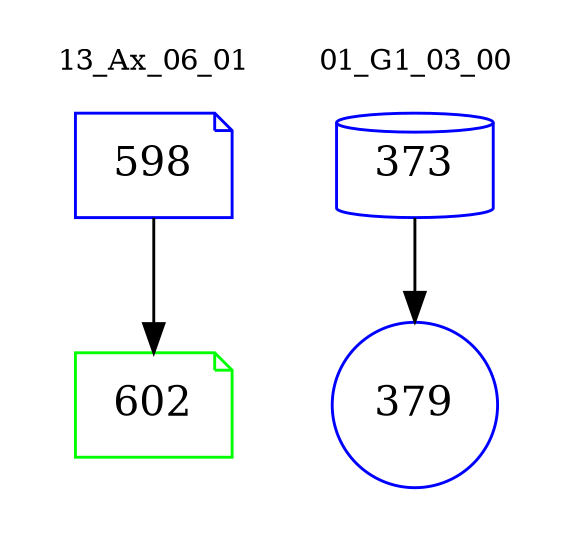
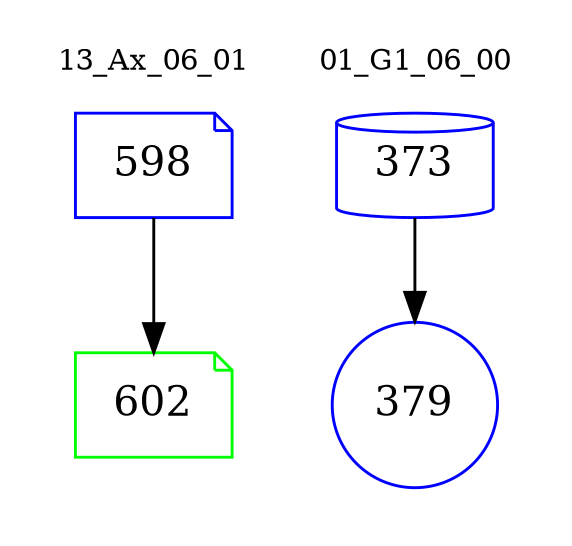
cluster "01_G1_03_00": label "01_G1_03_00" -> "01_G1_06_00"
